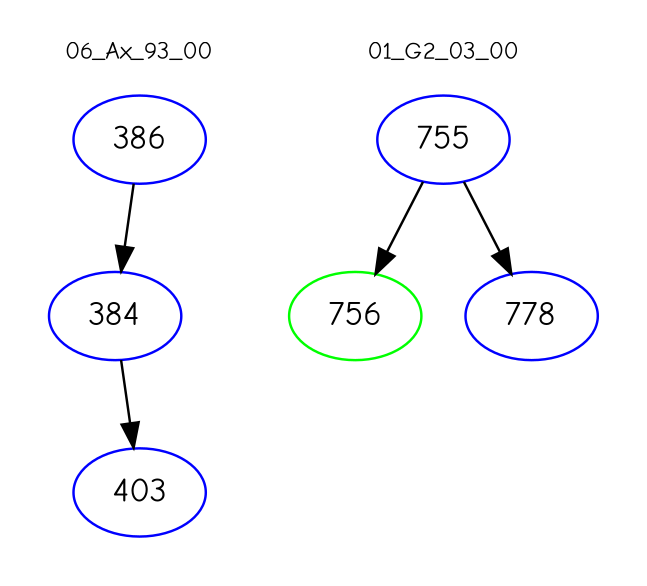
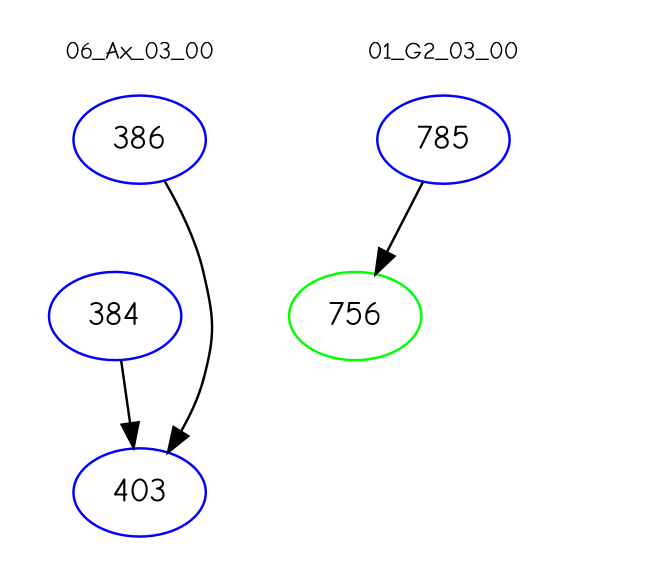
cluster "06_Ax_93_00": label "06_Ax_93_00" -> "06_Ax_03_00"
node "755": label "755" -> "785"
edge "386" -> "384": now "386" -> "403"
node "778": removed
